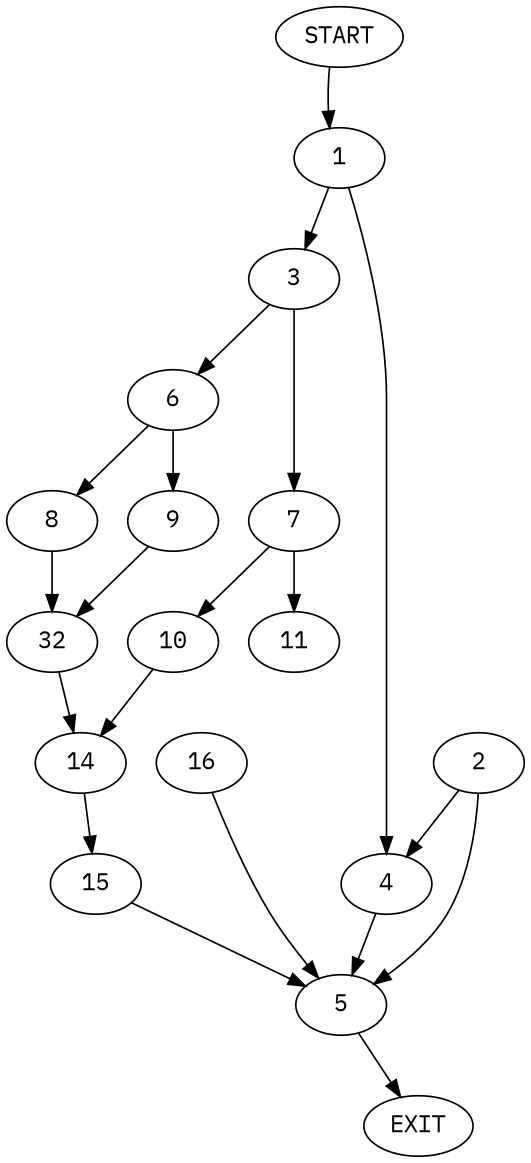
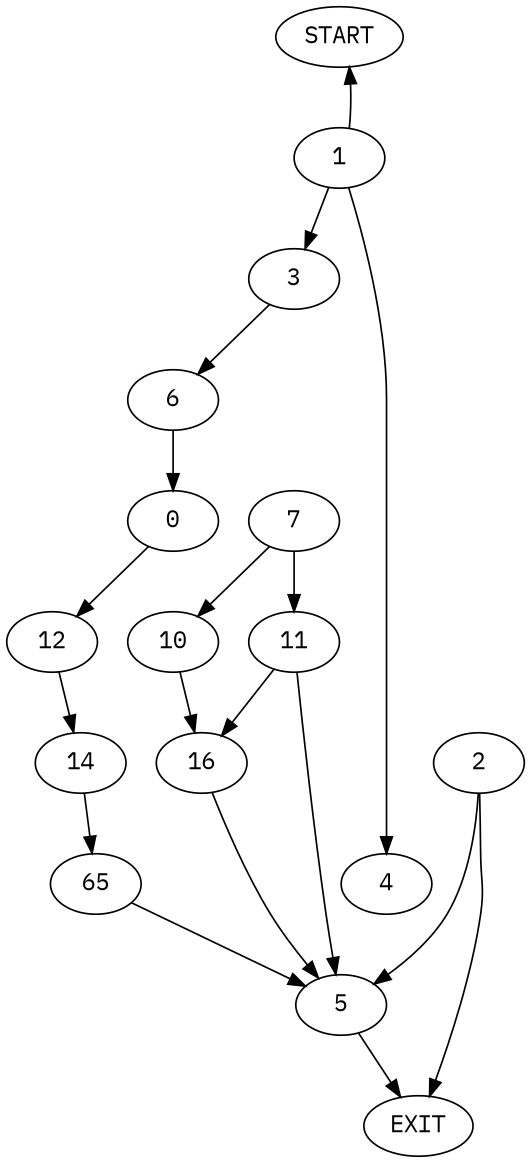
edge "START" -> "1": reversed
edge "3" -> "7": removed
node "8": removed
node "9": label "9" -> "0"
node "32": label "32" -> "12"
edge "10" -> "14": now "10" -> "16"
edge "11" -> "16": added
edge "2" -> "4": now "2" -> "EXIT"
node "15": label "15" -> "65"
edge "4" -> "5": now "11" -> "5"
